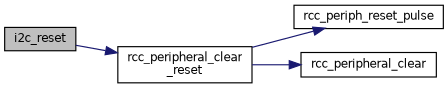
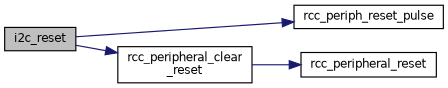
edge "rcc_peripheral_clear _reset" -> "rcc_periph_reset_pulse": now "i2c_reset" -> "rcc_periph_reset_pulse"
node "rcc_peripheral_clear": label "rcc_peripheral_clear" -> "rcc_peripheral_reset"
